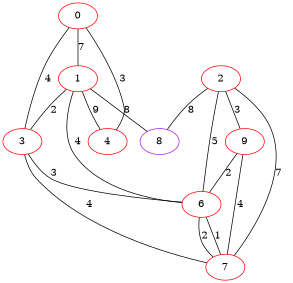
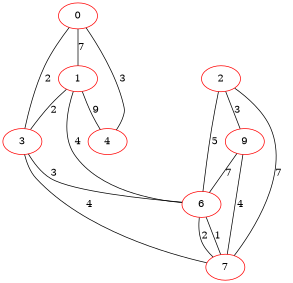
edge "0" -- "3": label "4" -> "2"
node "8": removed
edge "9" -- "6": label "2" -> "7"
